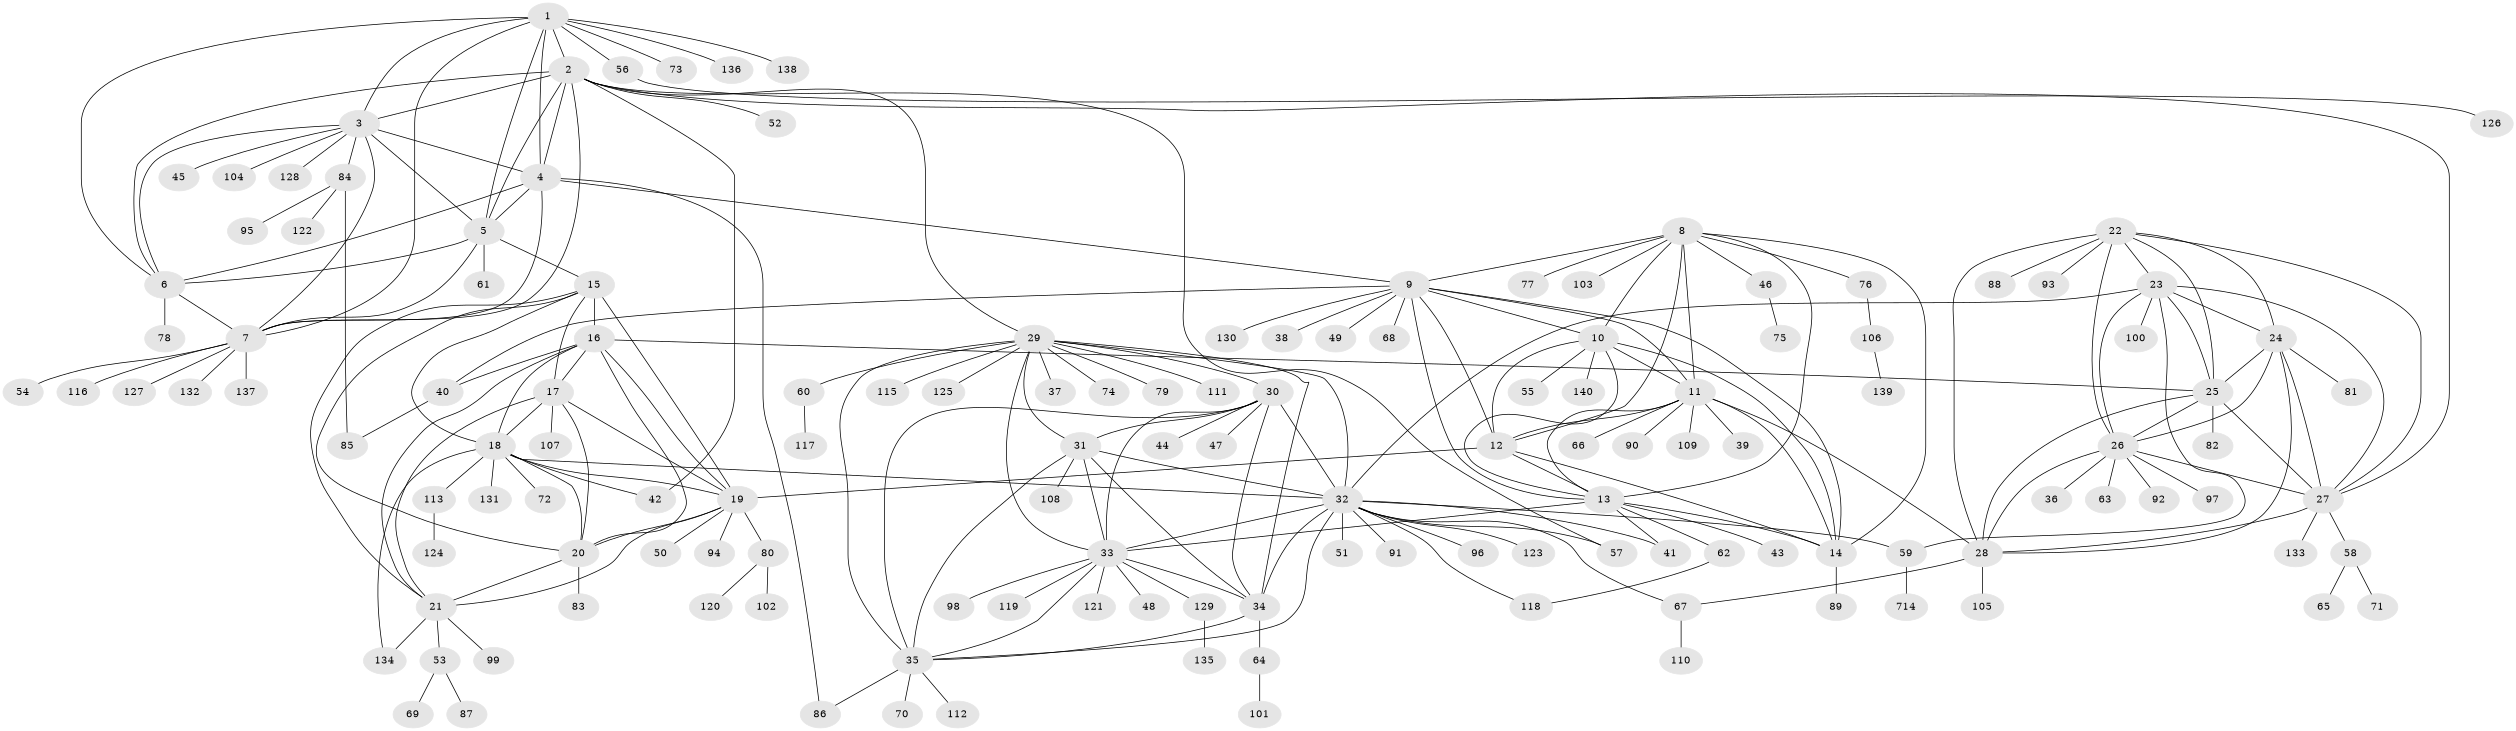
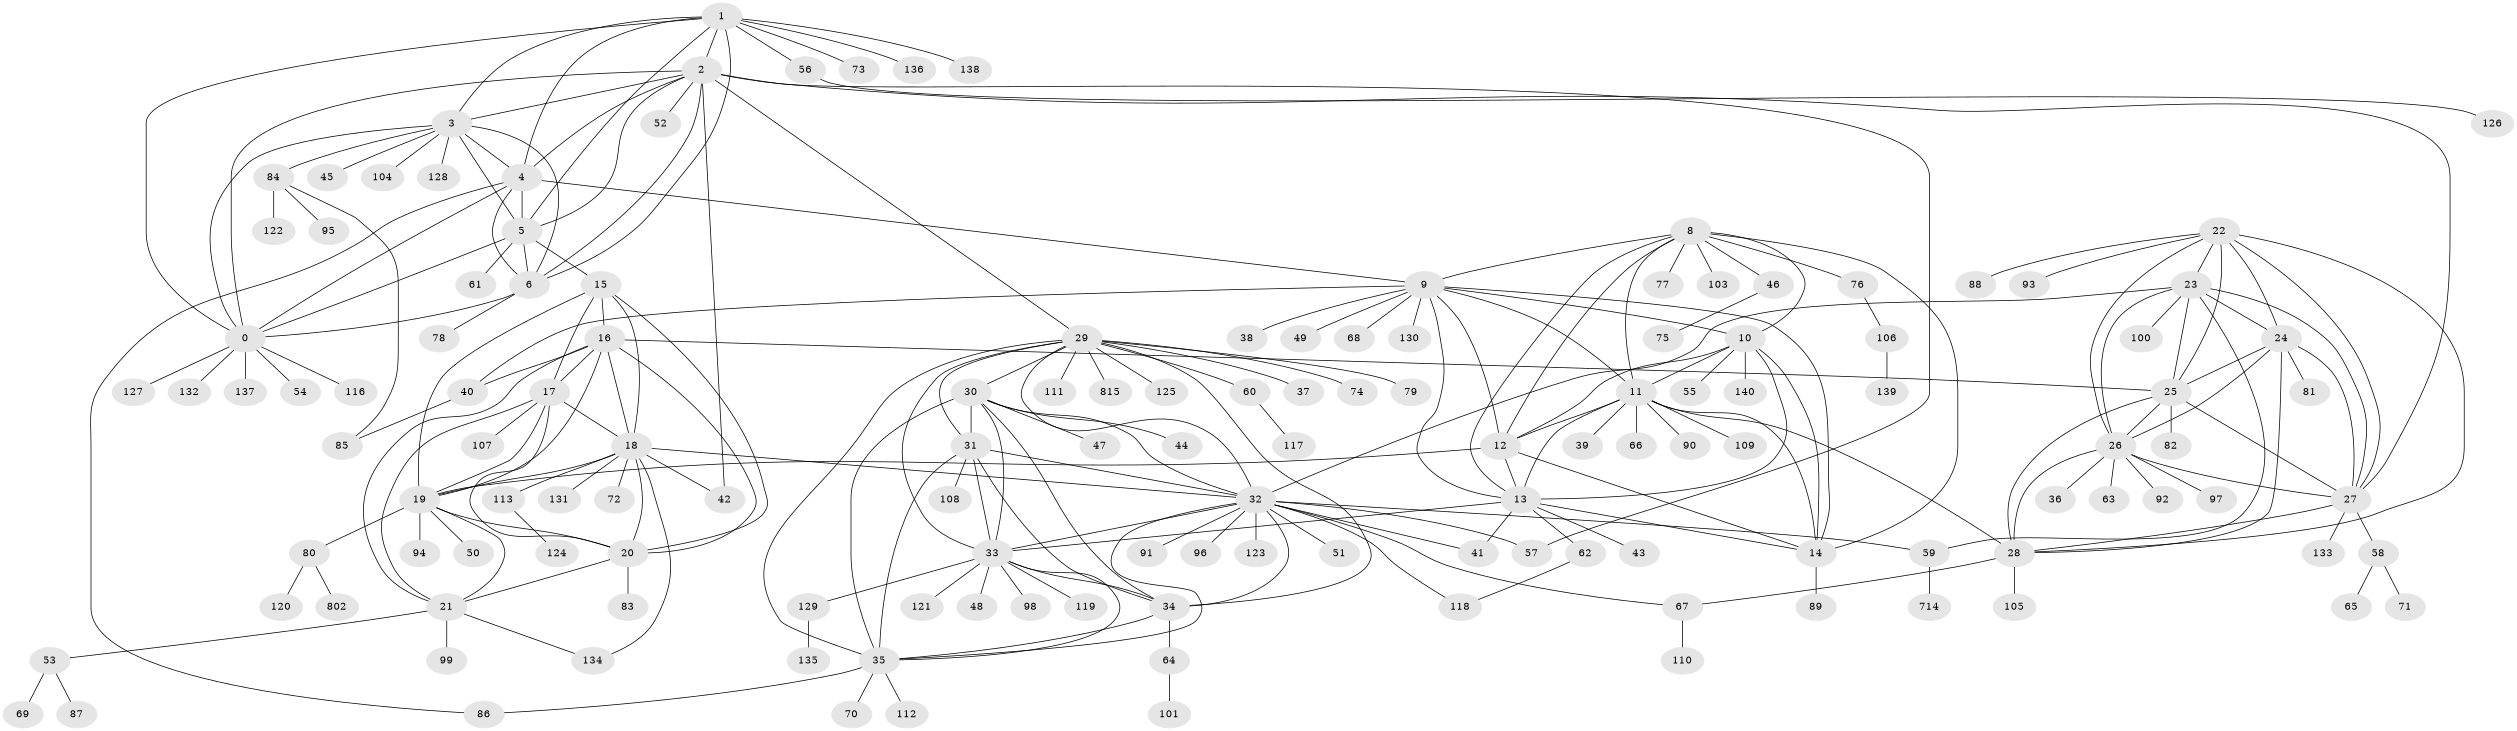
node "7": label "7" -> "0"
edge "15" -- "21": removed
node "115": label "115" -> "815"
node "102": label "102" -> "802"
